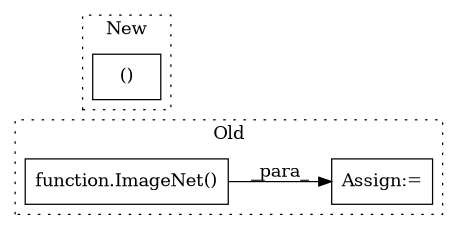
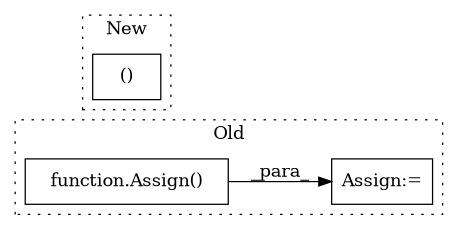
node "function.ImageNet()": label "function.ImageNet()" -> "function.Assign()"
